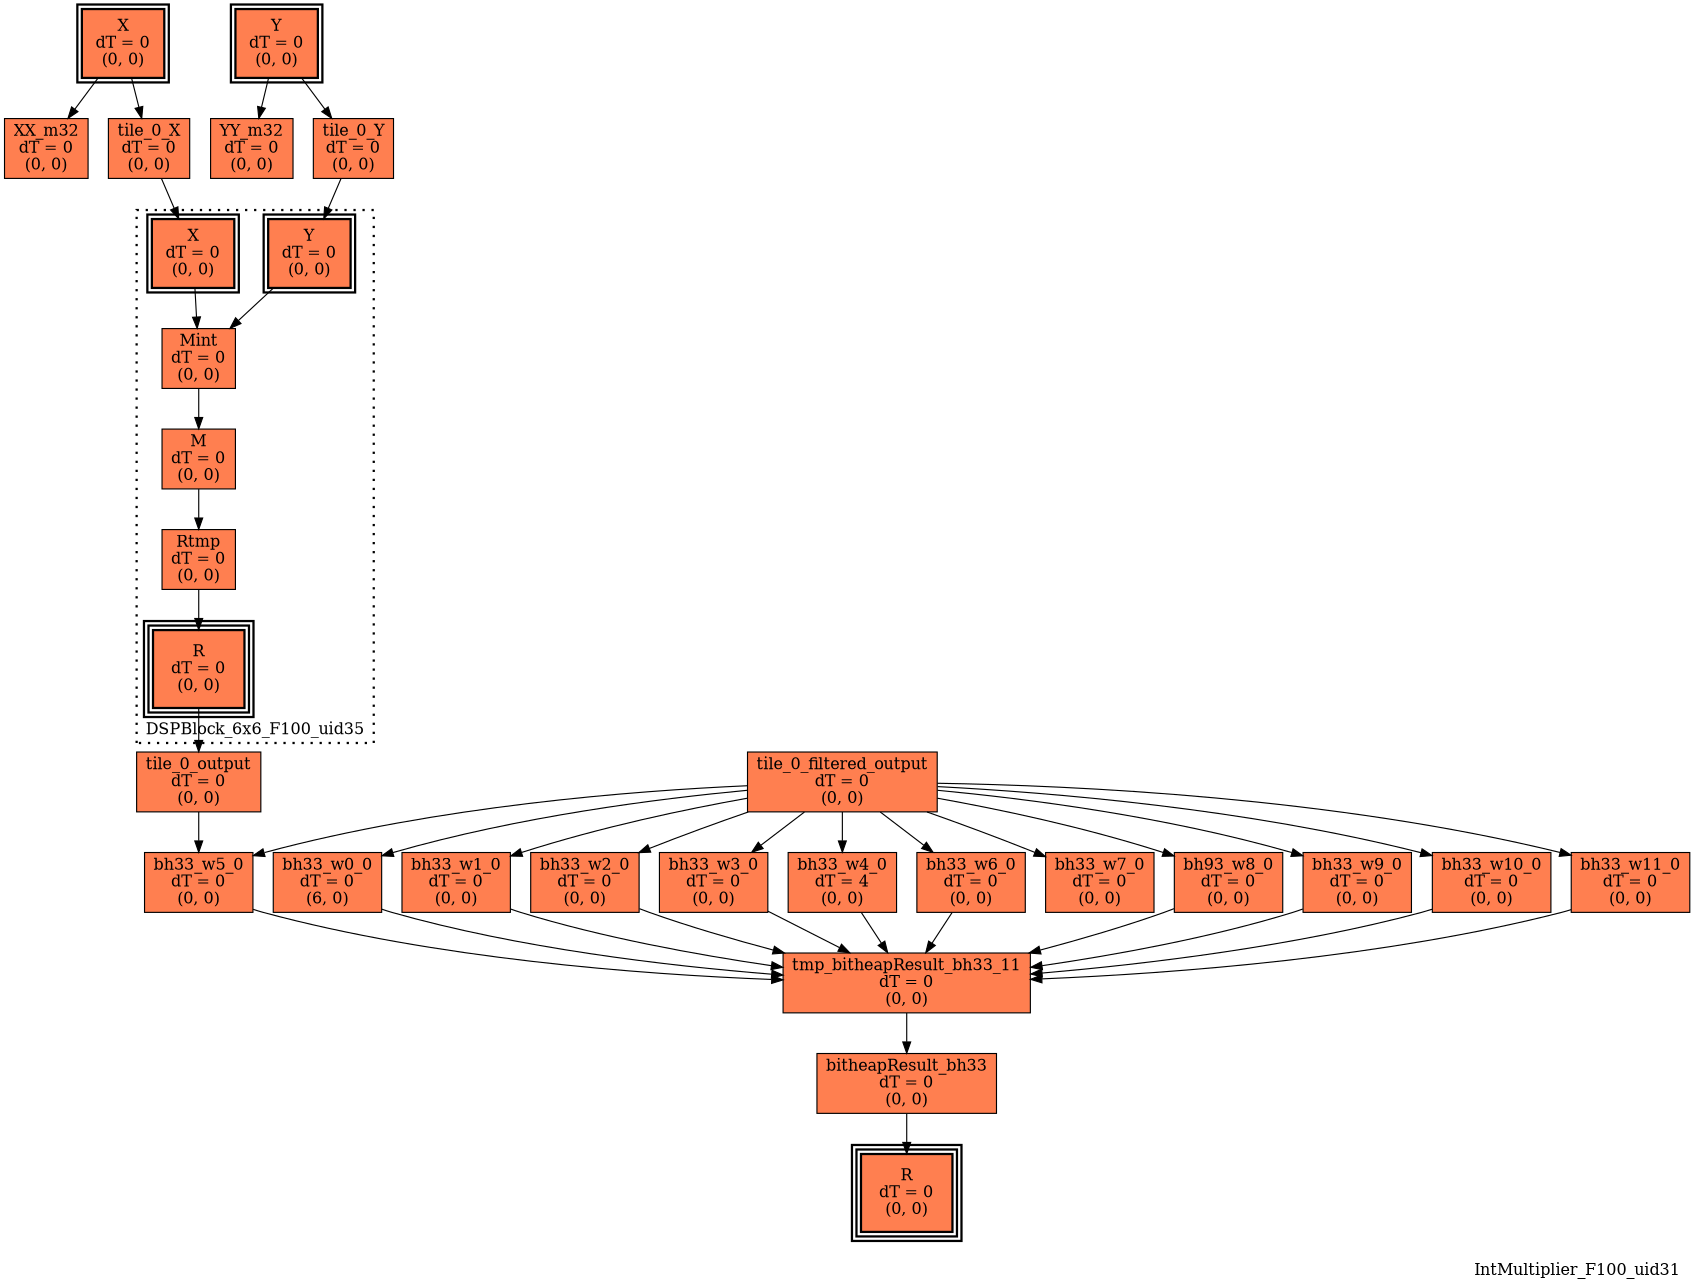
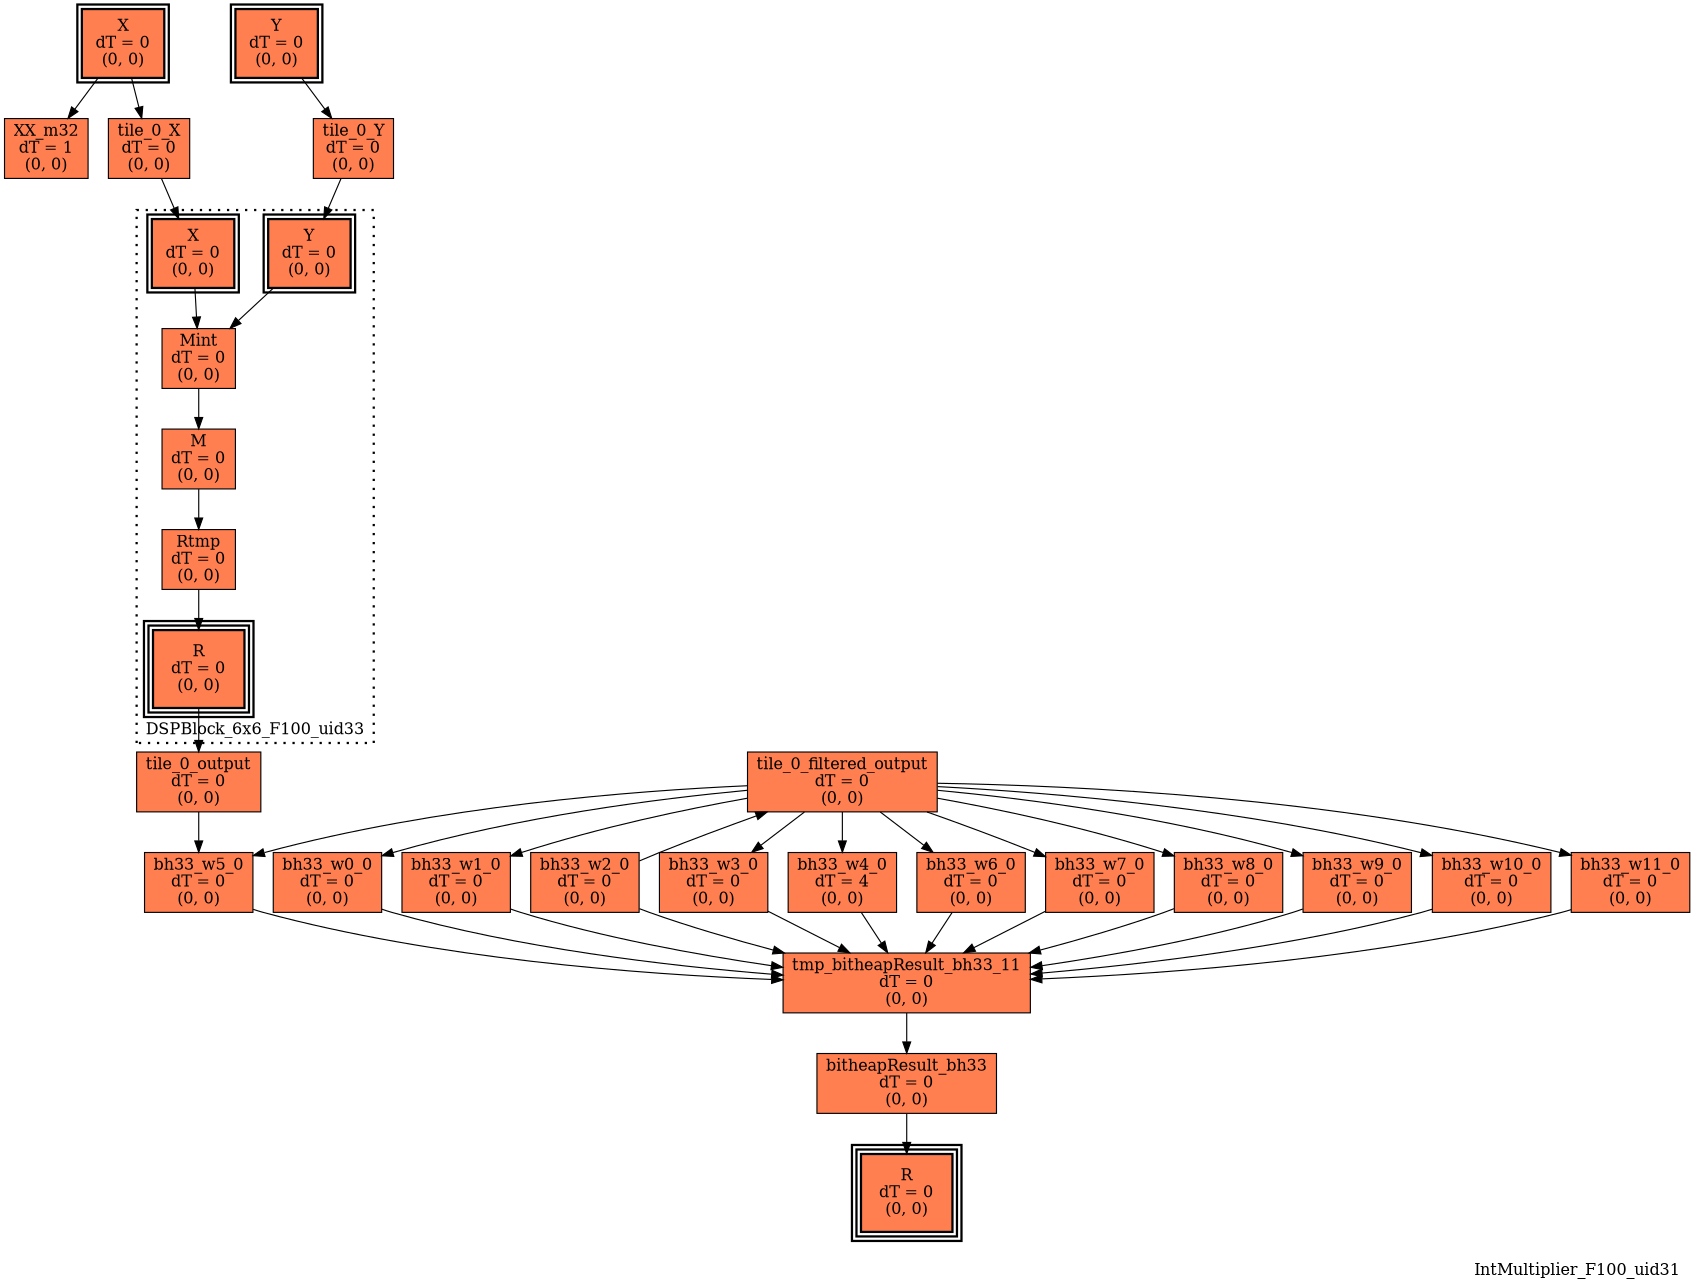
node "XX_m32 dT = 0 (0, 0)": label "XX_m32 dT = 0 (0, 0)" -> "XX_m32 dT = 1 (0, 0)"
node "YY_m32 dT = 0 (0, 0)": removed
cluster "DSPBlock_6x6_F100_uid35": label "DSPBlock_6x6_F100_uid35" -> "DSPBlock_6x6_F100_uid33"
edge "tile_0_filtered_output dT = 0 (0, 0)" -> "bh33_w2_0 dT = 0 (0, 0)": reversed
node "bh33_w0_0 dT = 0 (6, 0)": label "bh33_w0_0 dT = 0 (6, 0)" -> "bh33_w0_0 dT = 0 (0, 0)"
node "bh93_w8_0 dT = 0 (0, 0)": label "bh93_w8_0 dT = 0 (0, 0)" -> "bh33_w8_0 dT = 0 (0, 0)"
edge "bh33_w7_0 dT = 0 (0, 0)" -> "tmp_bitheapResult_bh33_11 dT = 0 (0, 0)": added
